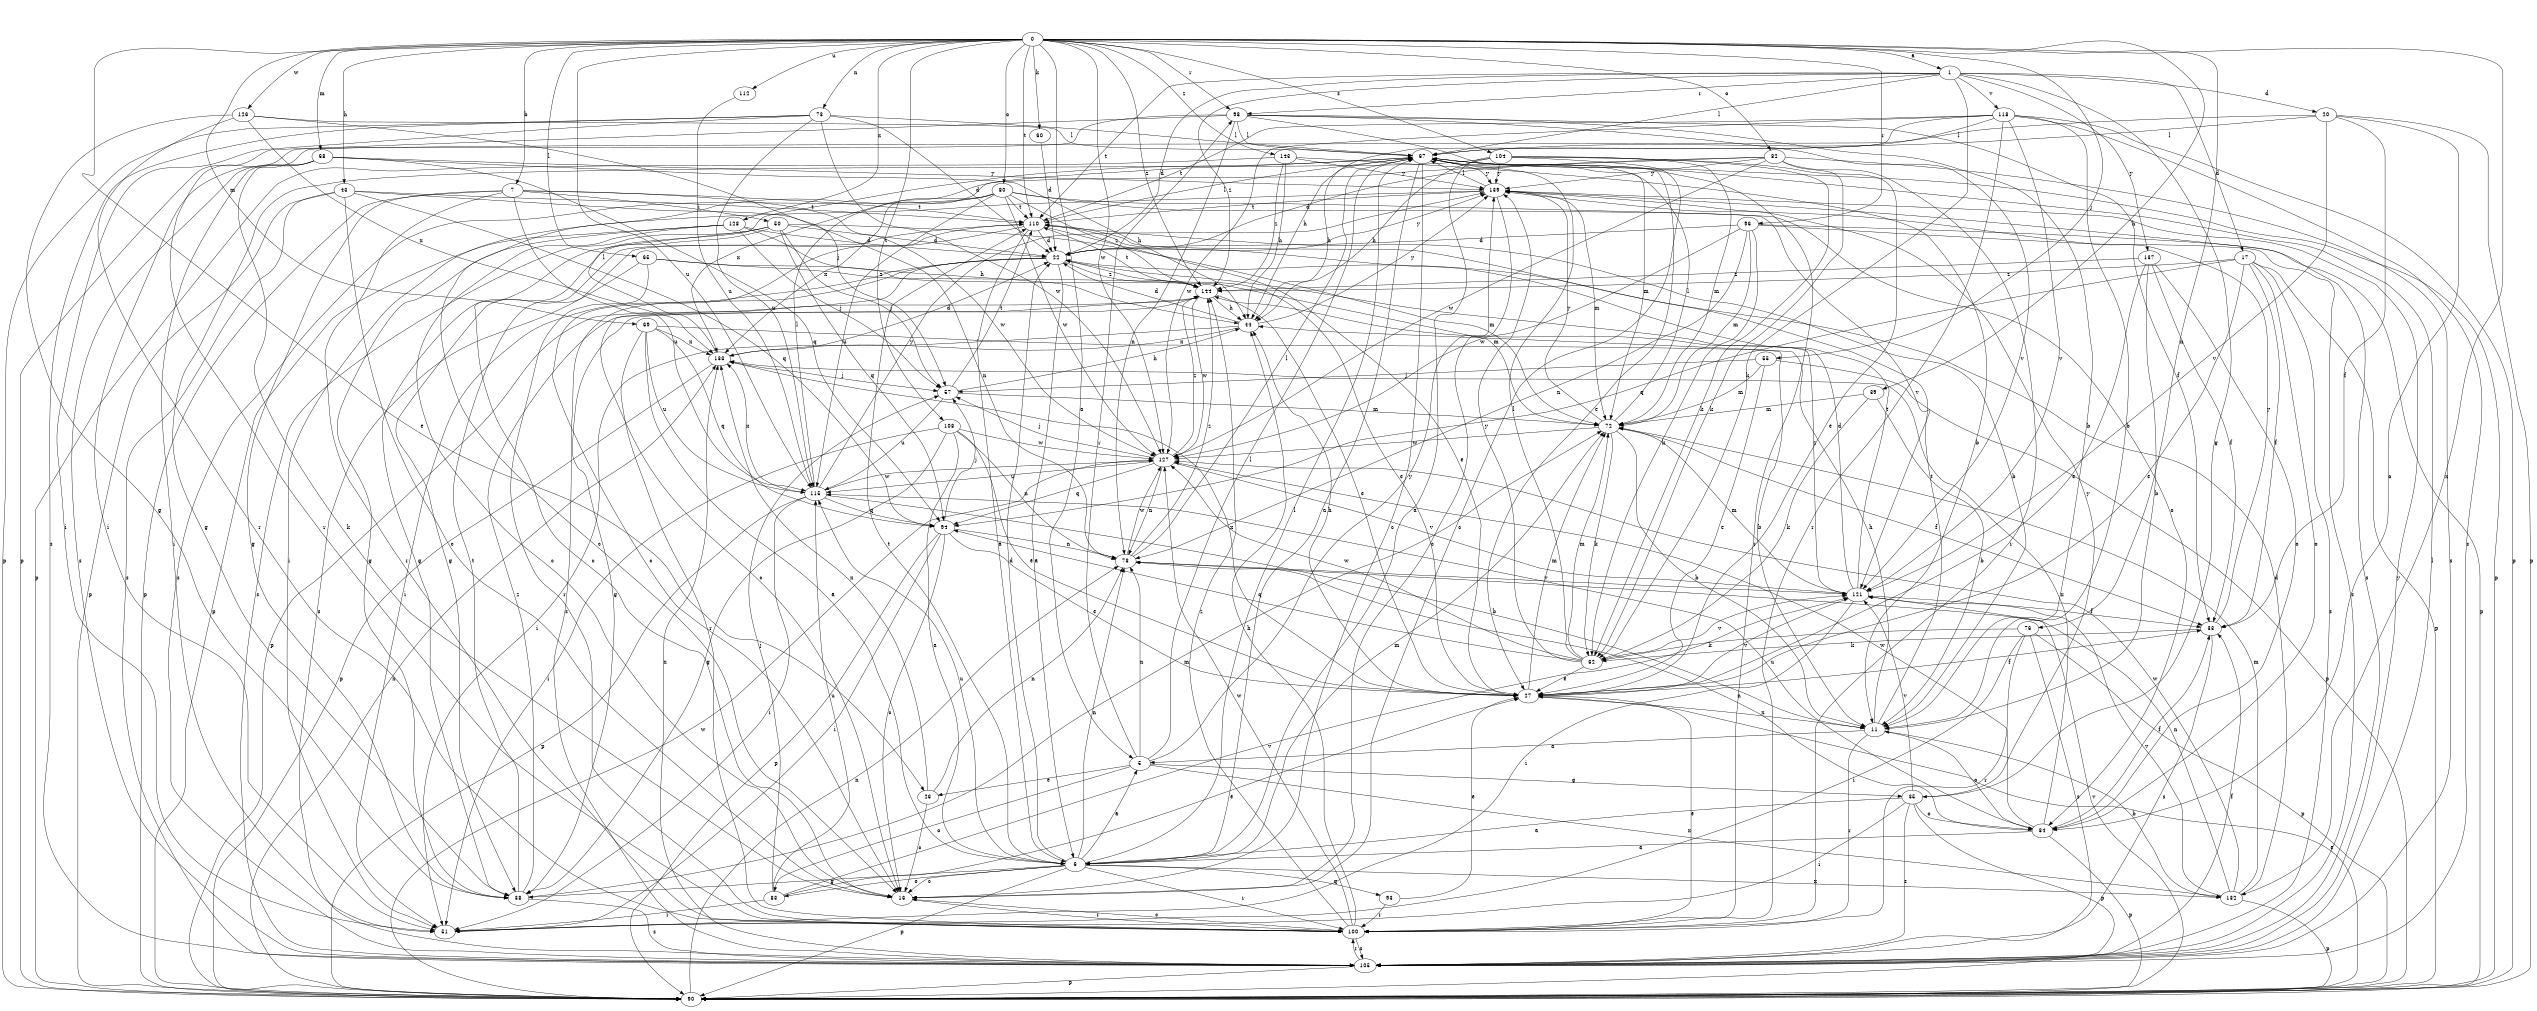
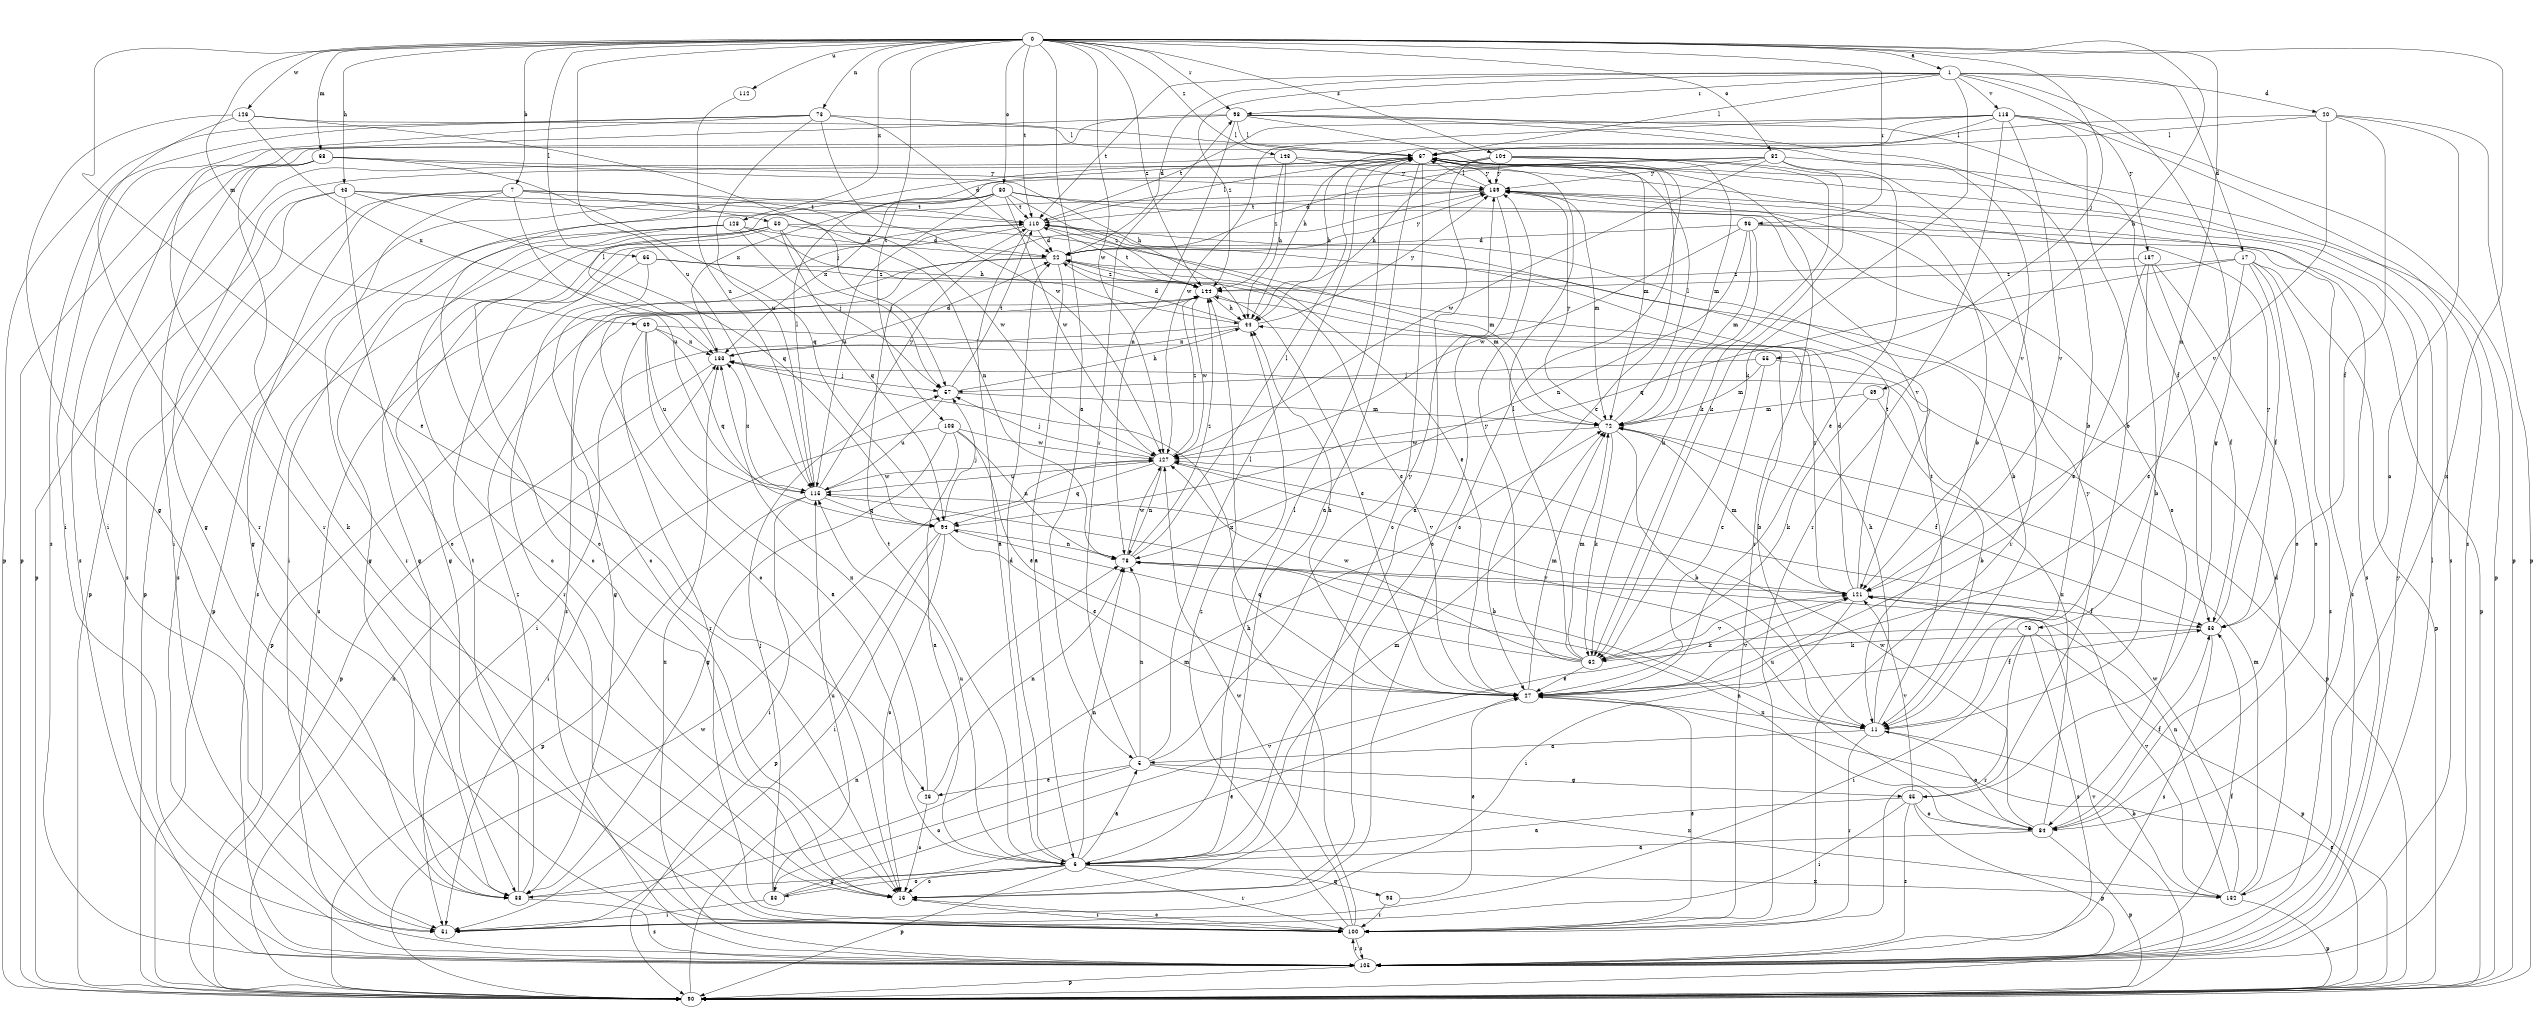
node "60": removed
edge "22" -> "51": removed, label "i"
